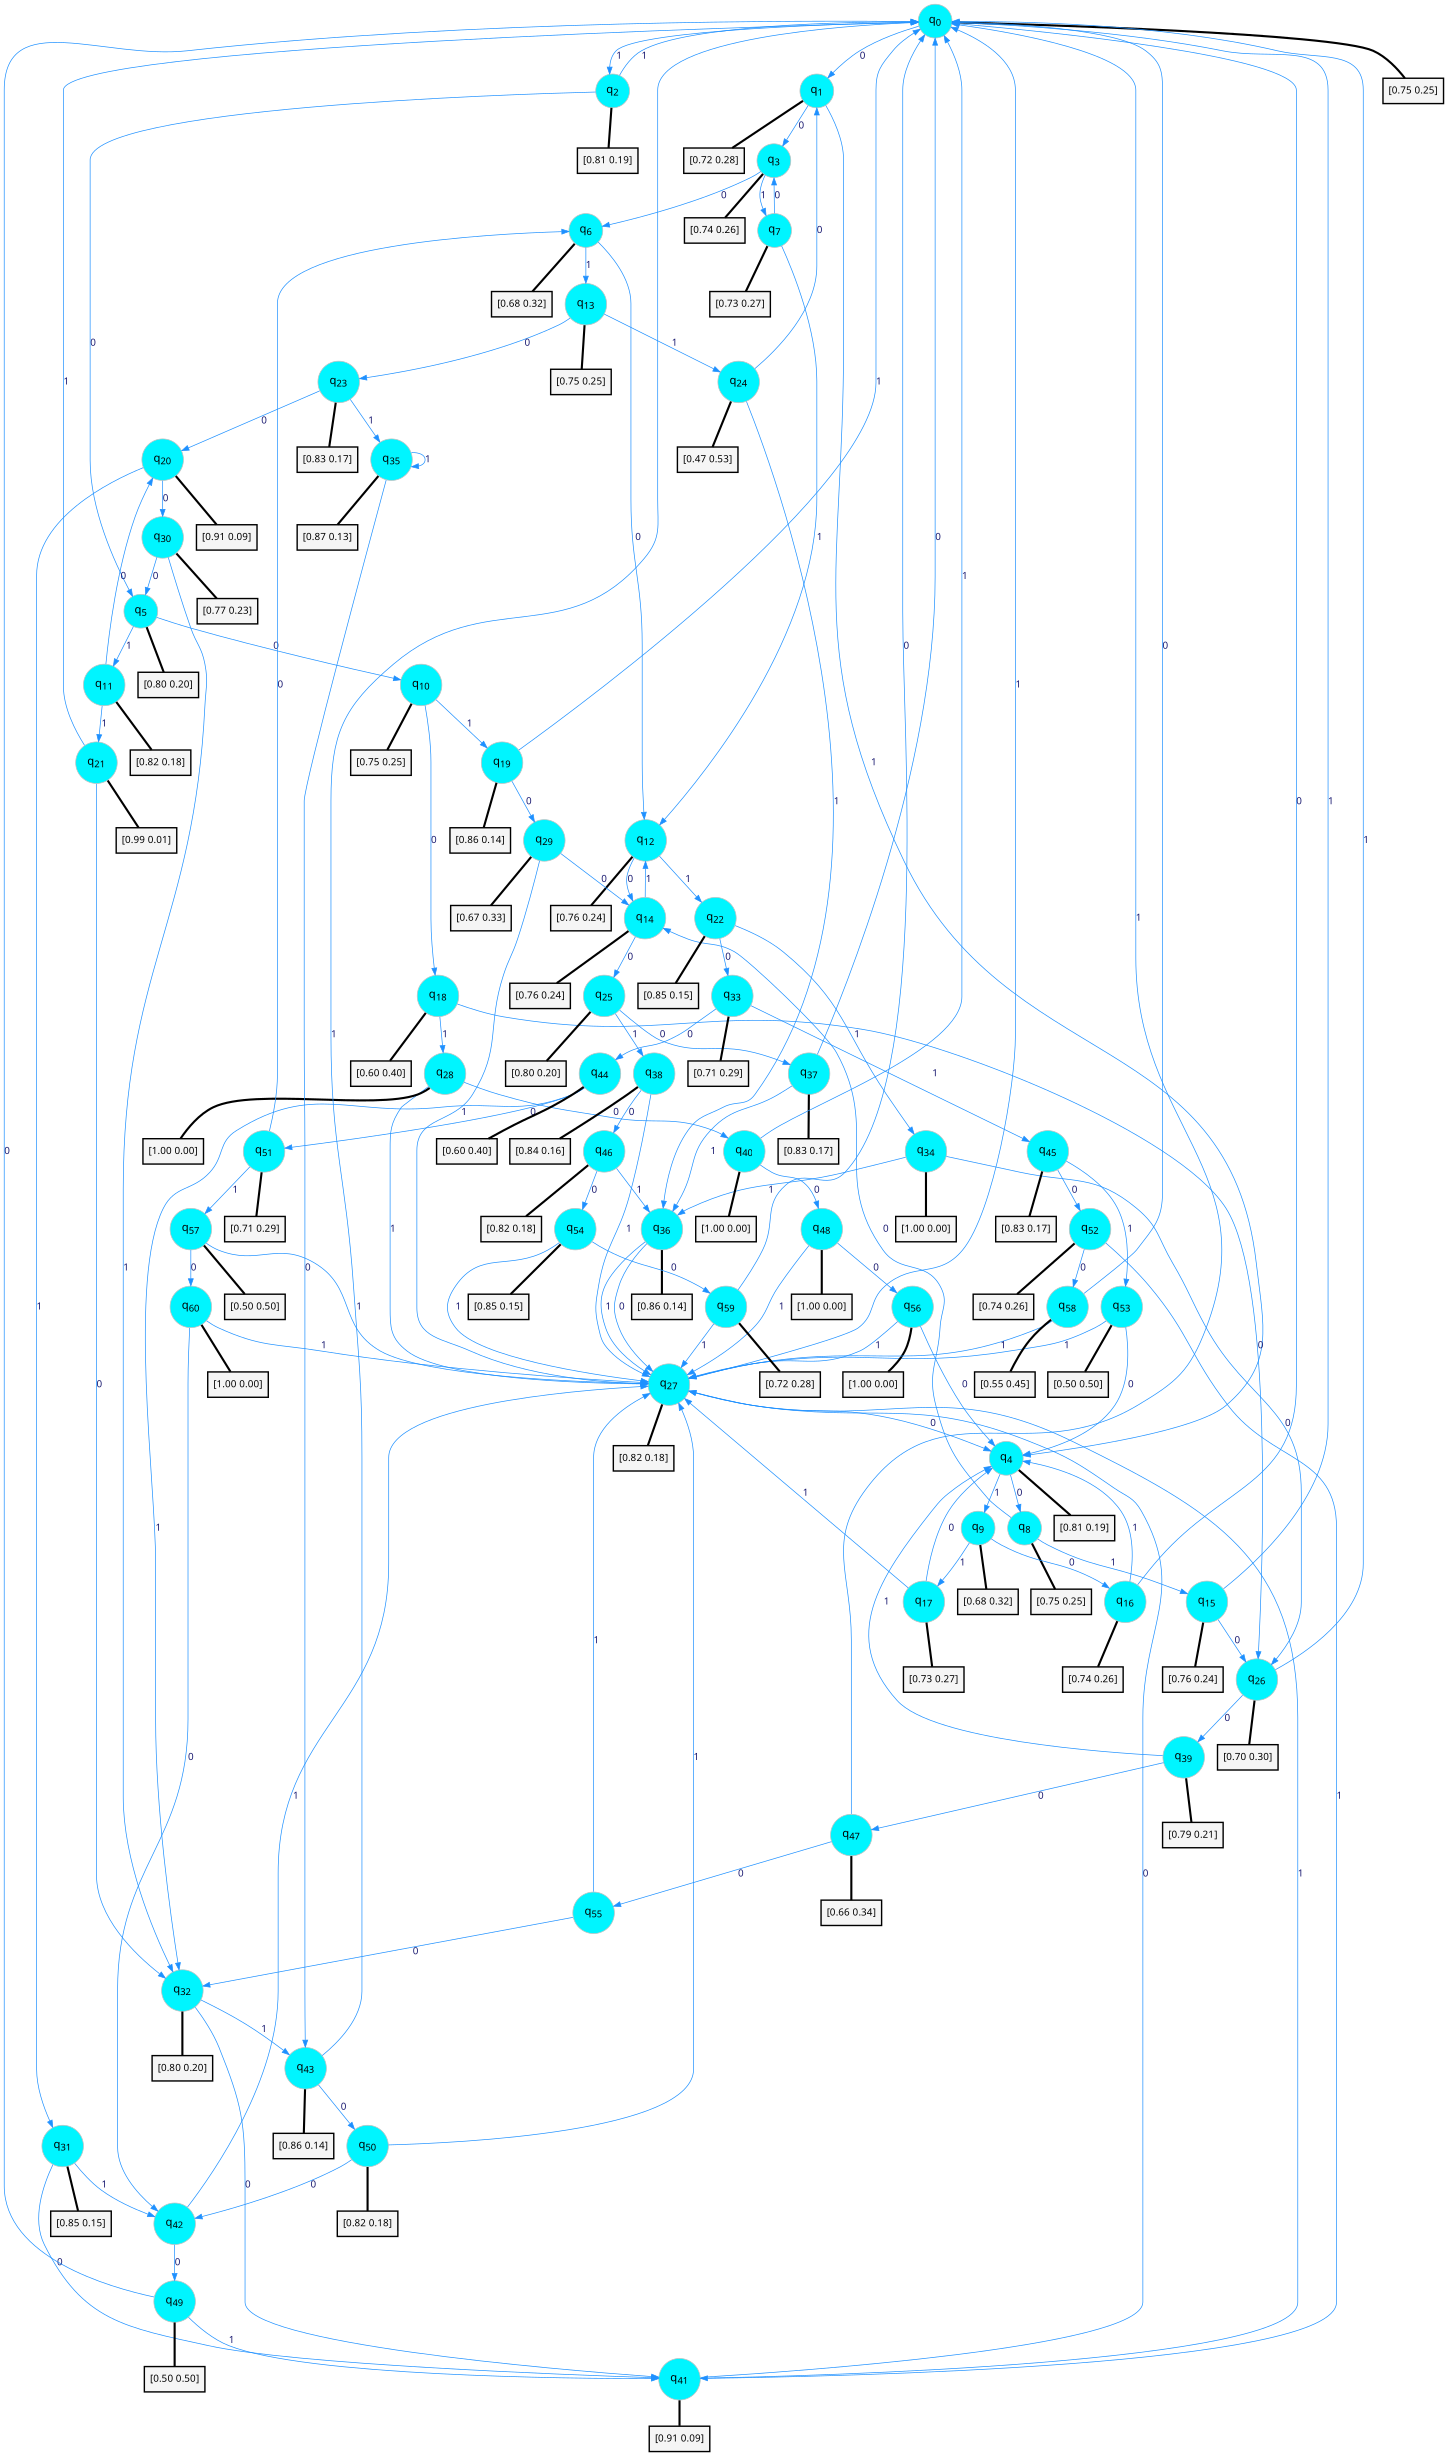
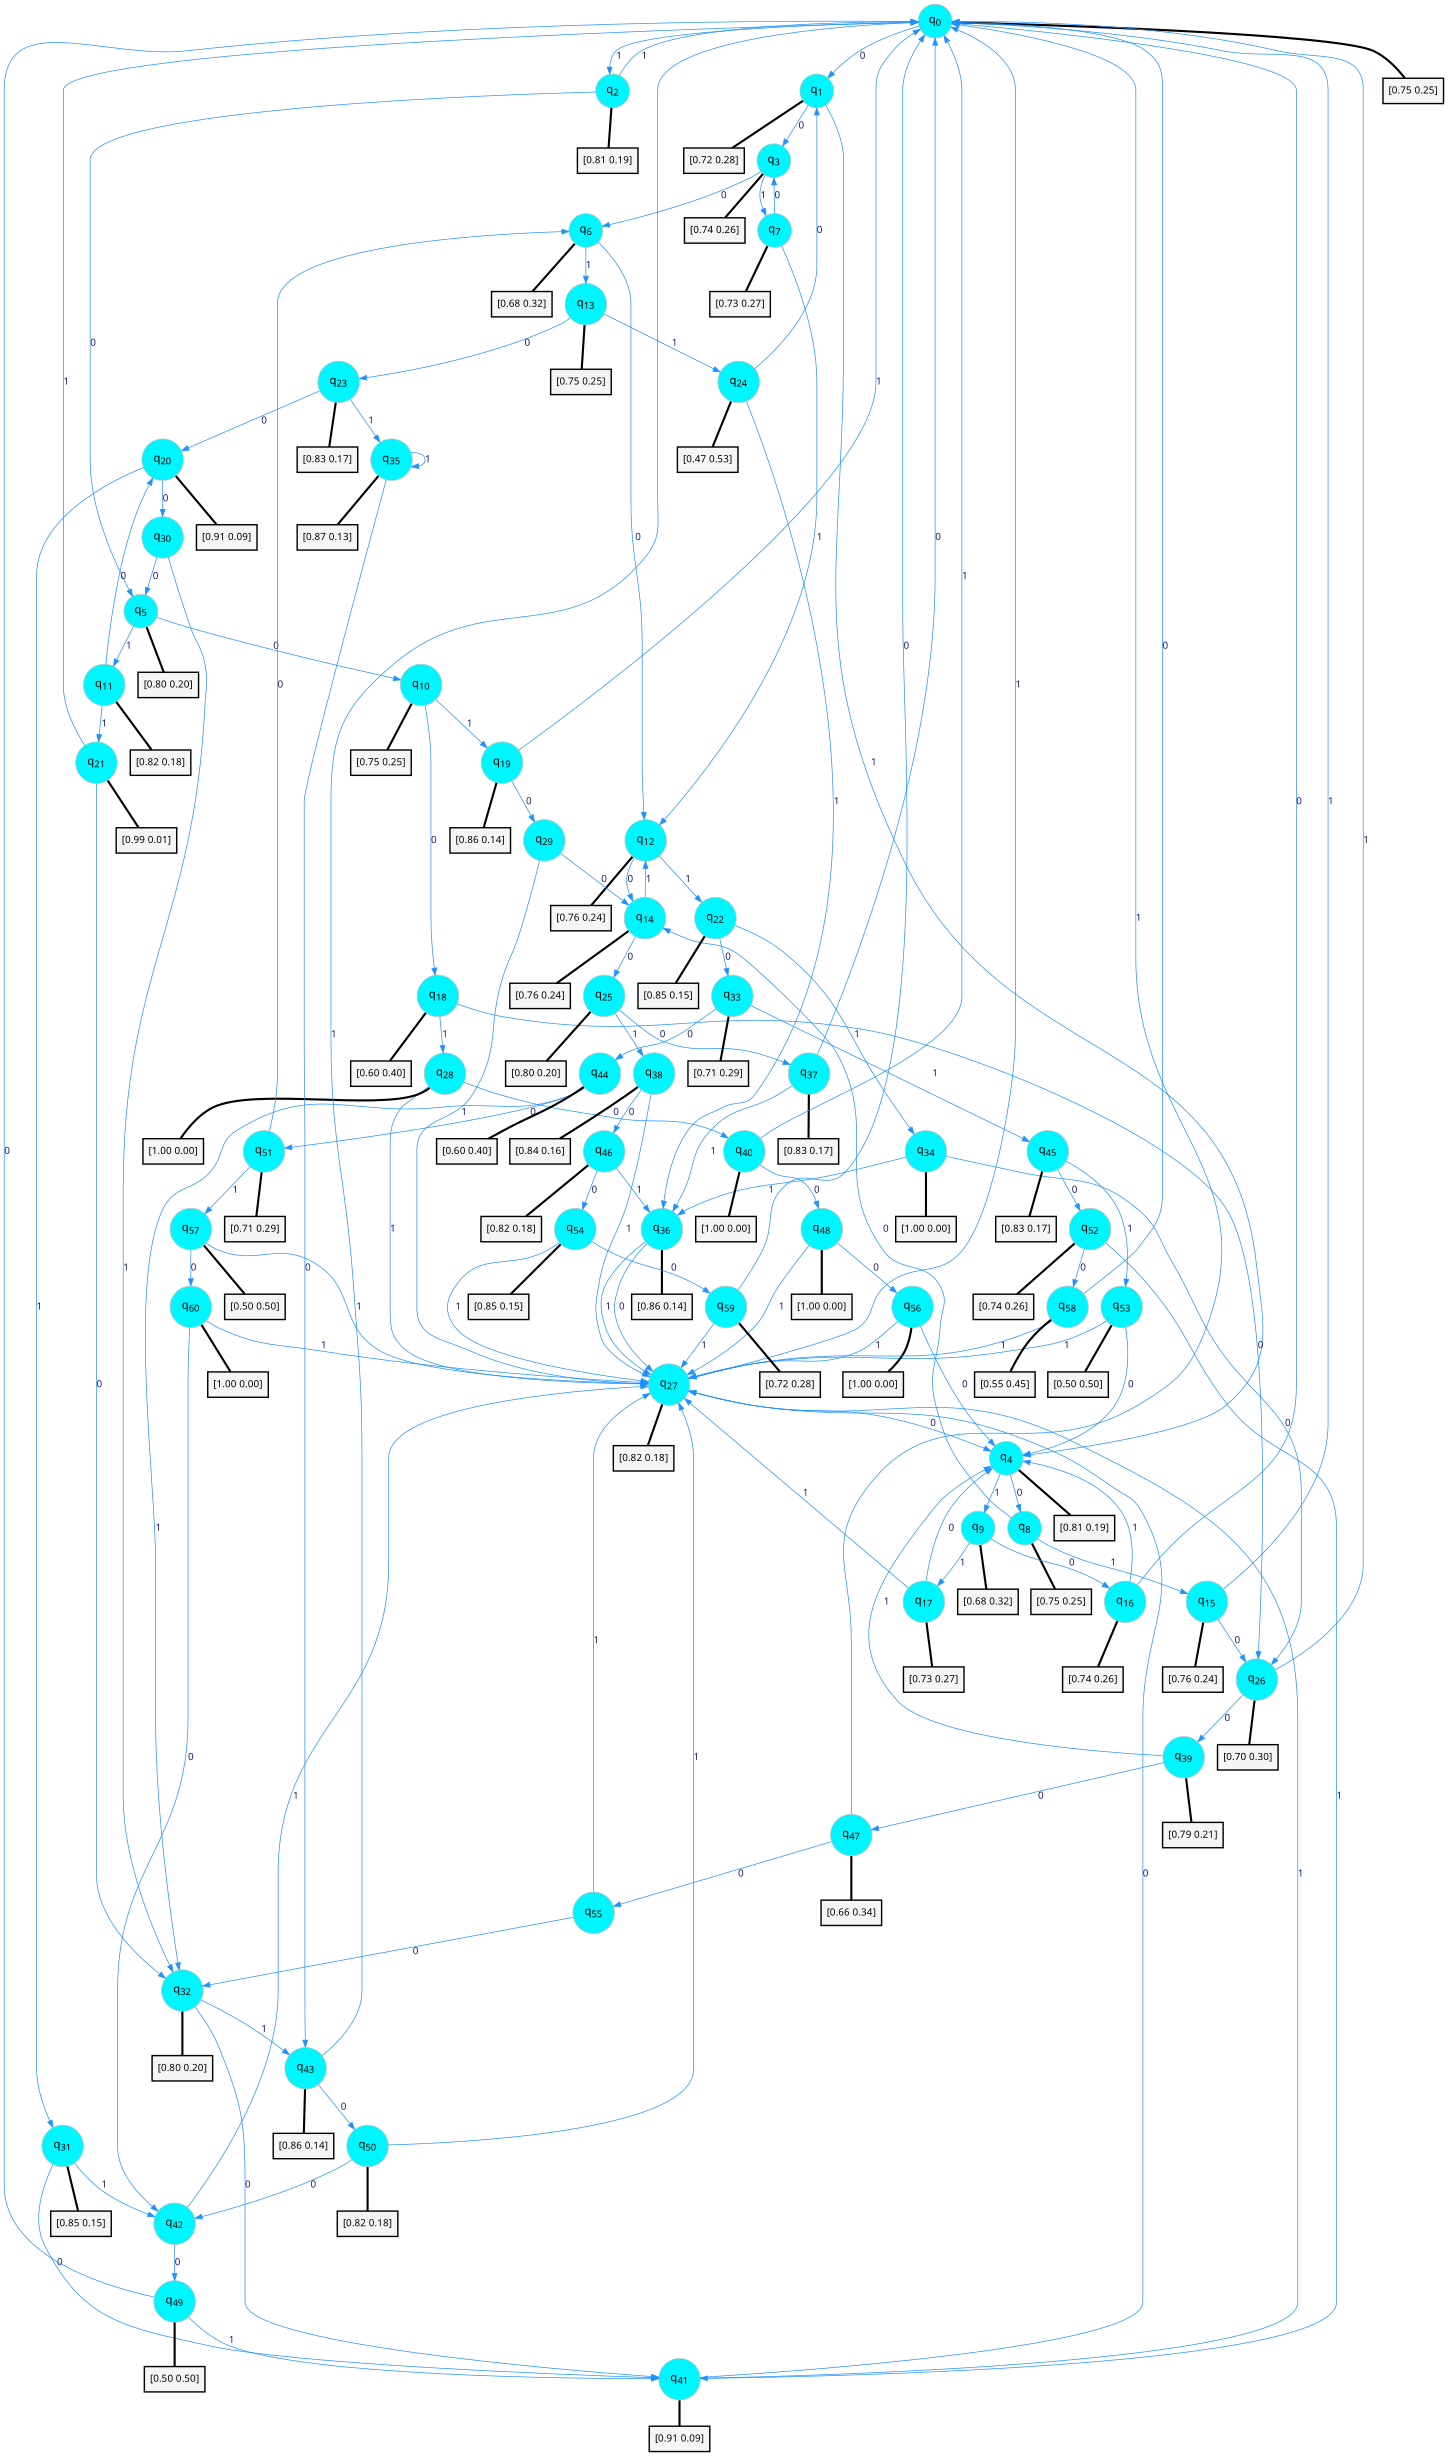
node "[0.77 0.23]": removed
node "[0.67 0.33]": removed
